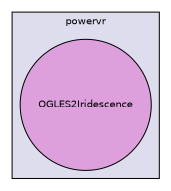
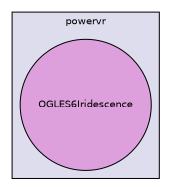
node "OGLES2Iridescence": label "OGLES2Iridescence" -> "OGLES6Iridescence"
